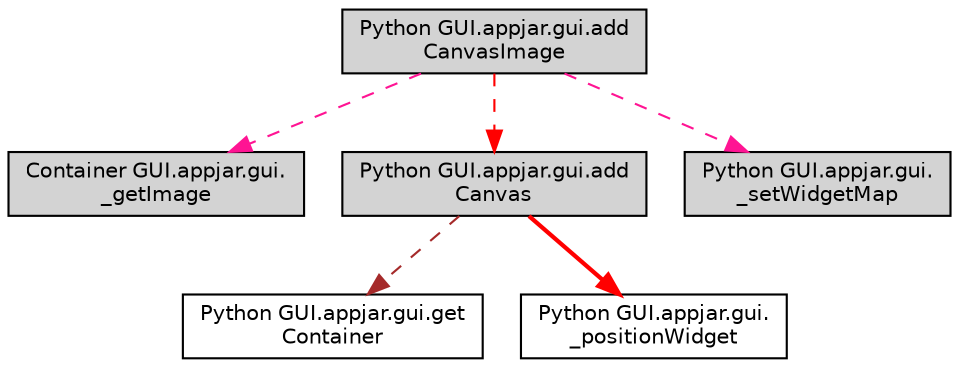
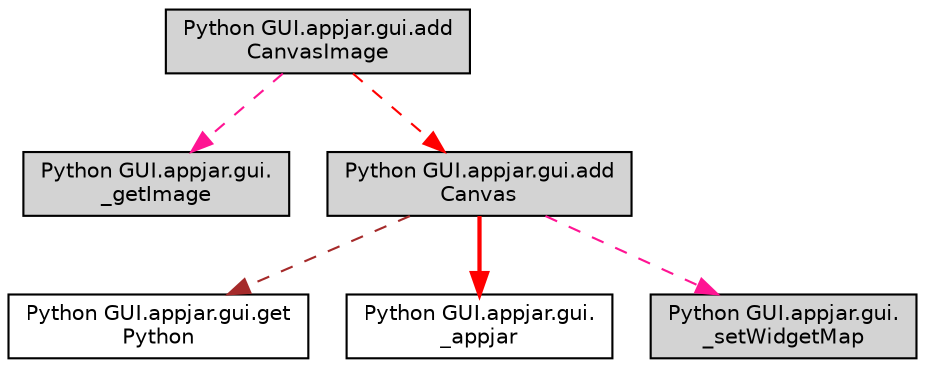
edge "Python GUI.appjar.gui.add CanvasImage" -> "Python GUI.appjar.gui. _setWidgetMap": now "Python GUI.appjar.gui.add Canvas" -> "Python GUI.appjar.gui. _setWidgetMap"
node "Container GUI.appjar.gui. _getImage": label "Container GUI.appjar.gui. _getImage" -> "Python GUI.appjar.gui. _getImage"
node "Python GUI.appjar.gui.get Container": label "Python GUI.appjar.gui.get Container" -> "Python GUI.appjar.gui.get Python"
node "Python GUI.appjar.gui. _positionWidget": label "Python GUI.appjar.gui. _positionWidget" -> "Python GUI.appjar.gui. _appjar"
